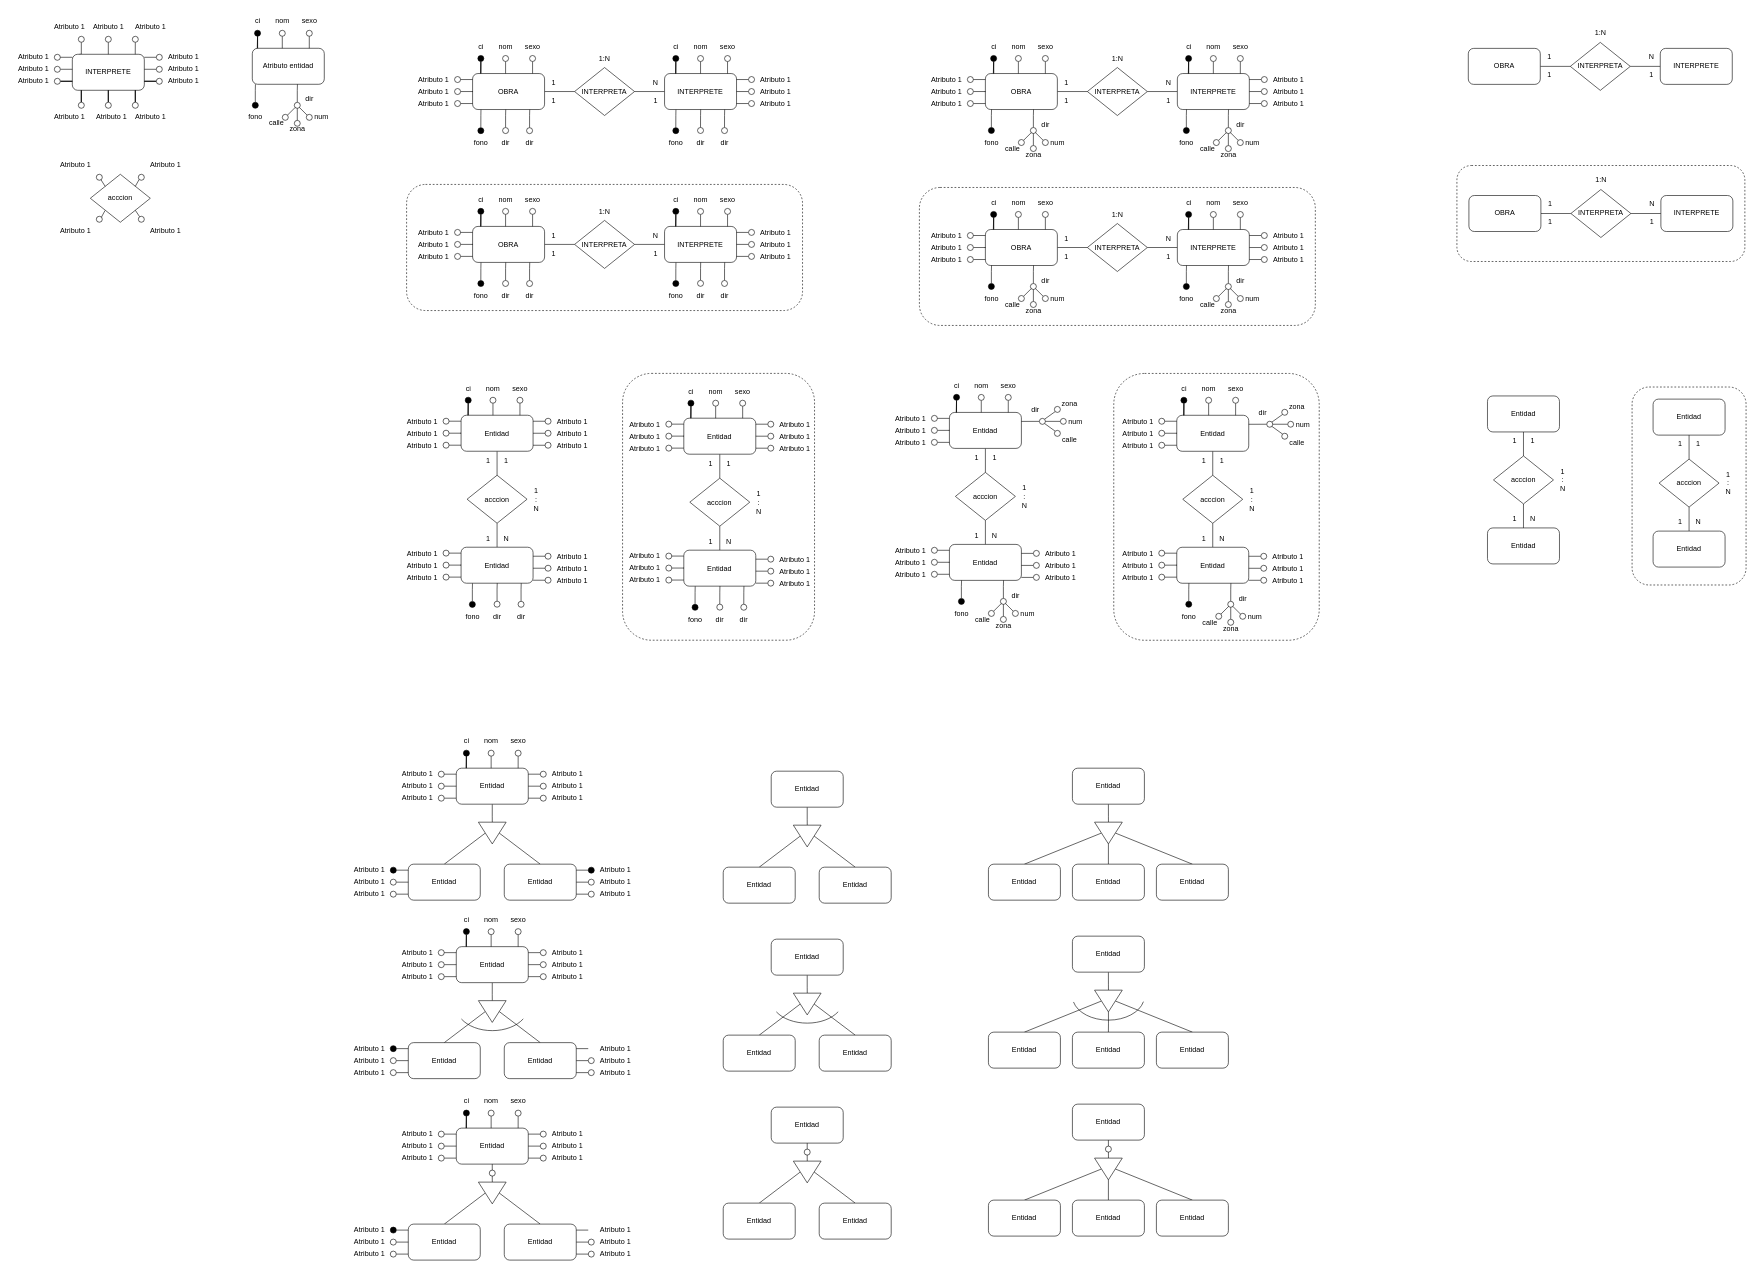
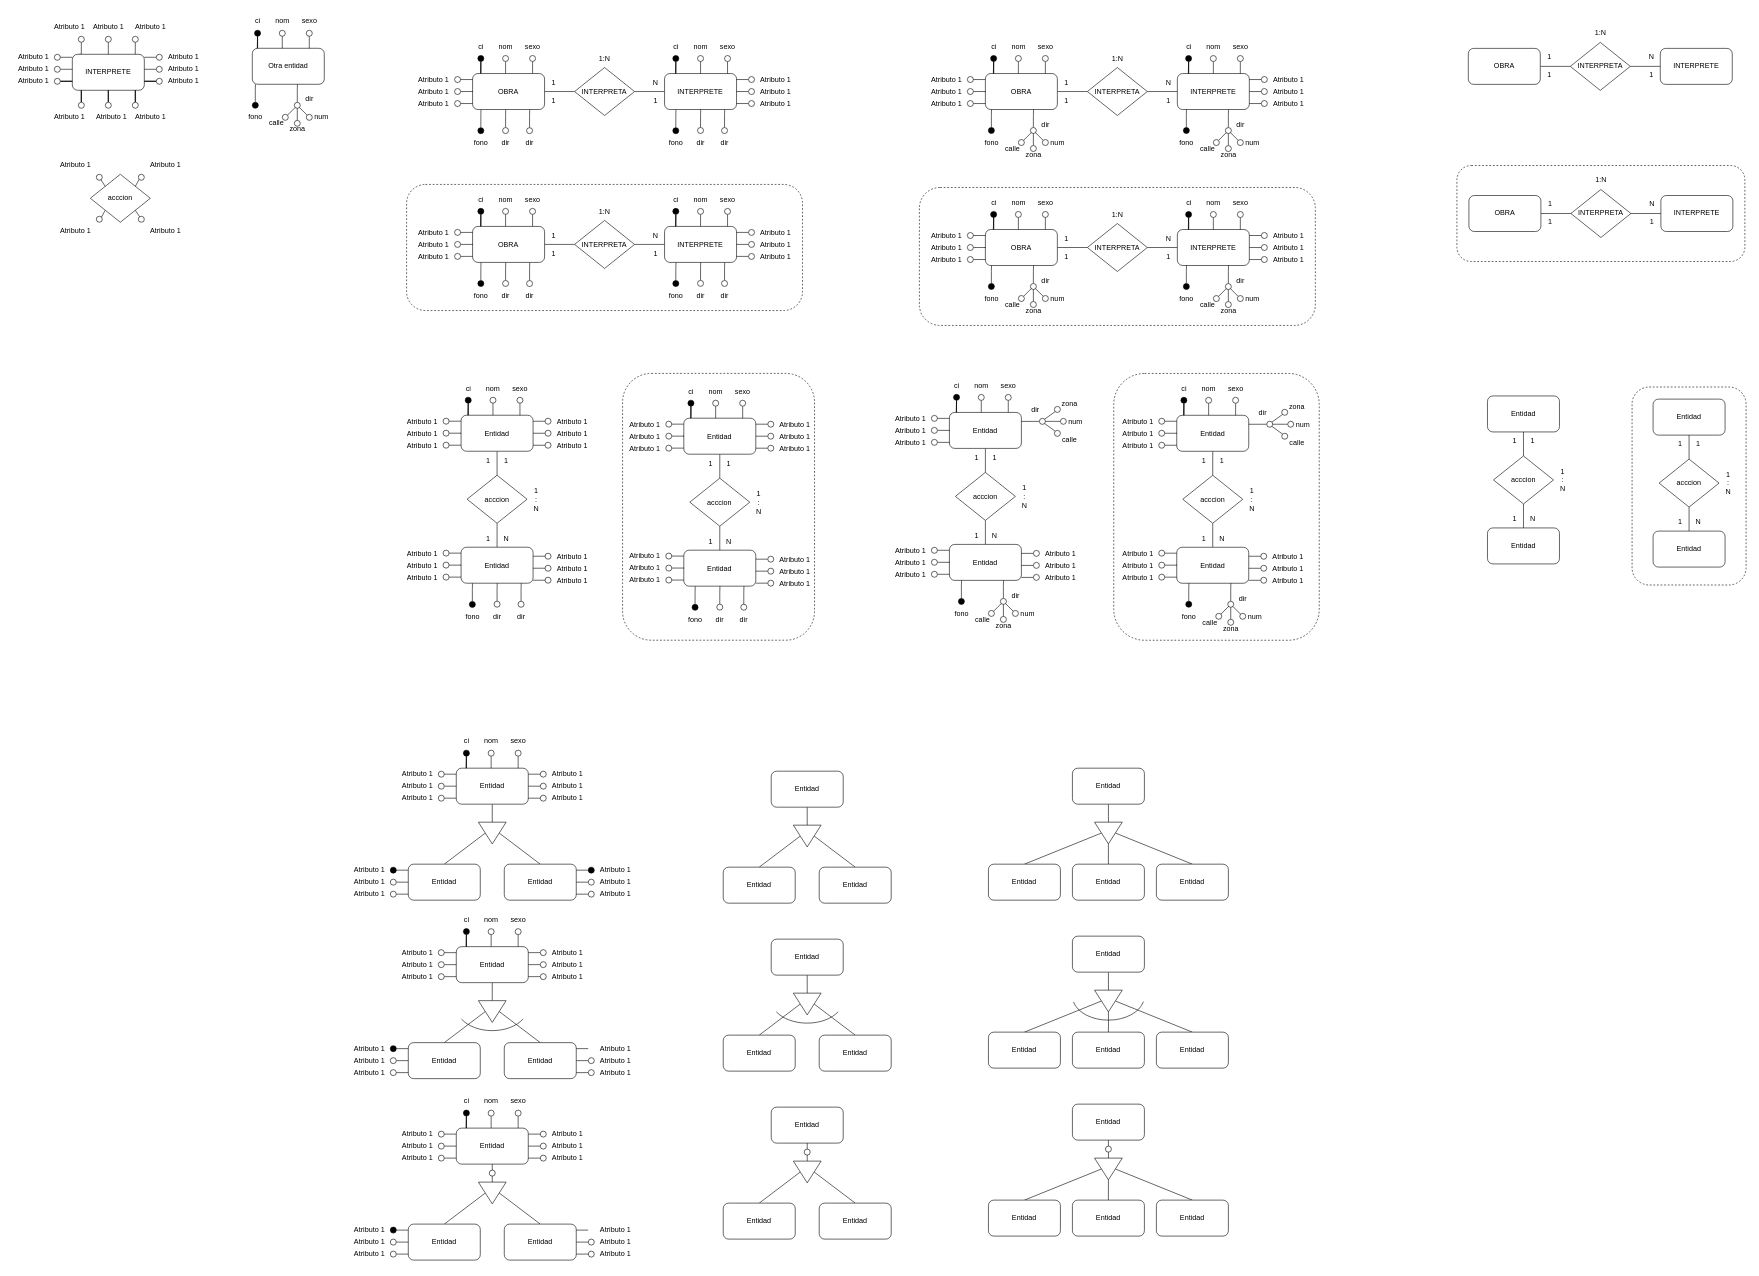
node "Atributo entidad": label "Atributo entidad" -> "Otra entidad"
